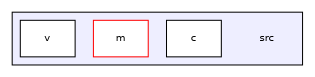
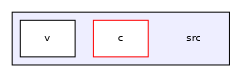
node "m": removed
node "c": color black -> red
